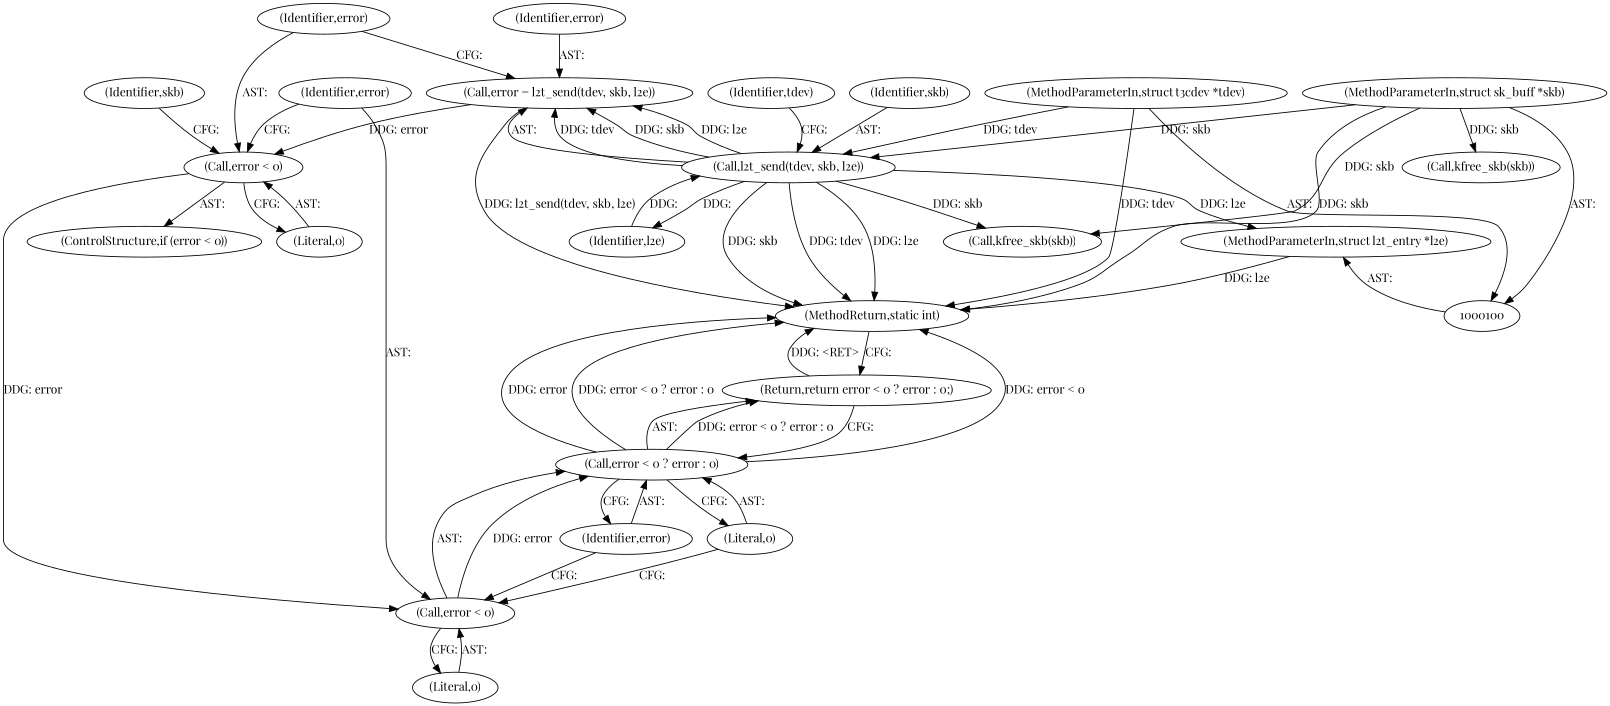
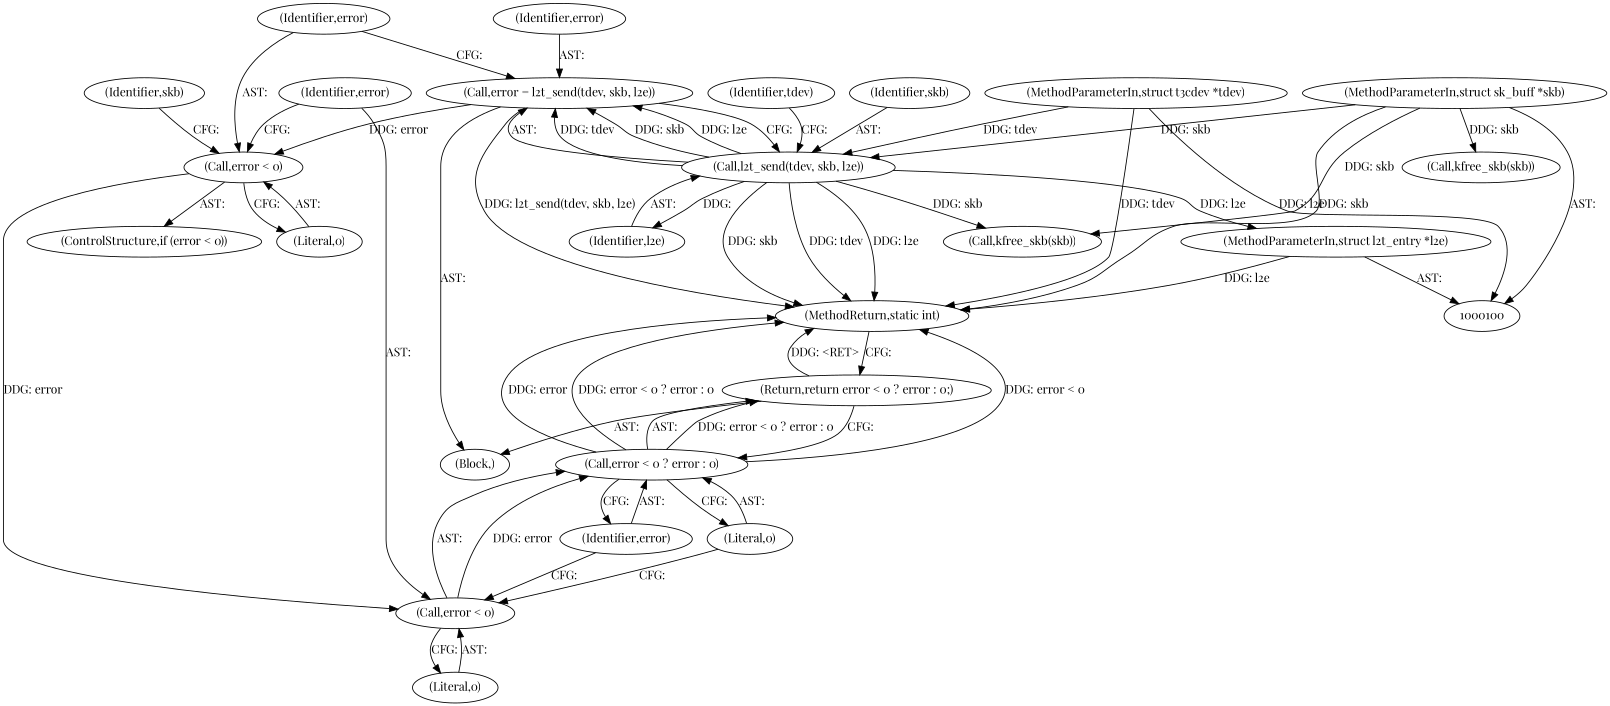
edge "(Call,error = l2t_send(tdev, skb, l2e))" -> "(Call,l2t_send(tdev, skb, l2e))": added, label "CFG:"
edge "(Identifier,l2e)" -> "(Call,l2t_send(tdev, skb, l2e))": label "DDG: " -> "AST: "
edge "(MethodParameterIn,struct t3cdev *tdev)" -> "1000100": label "AST: " -> "DDG: l2e"
edge "1000100" -> "(MethodParameterIn,struct l2t_entry *l2e)": reversed
node "(Block,)": added
